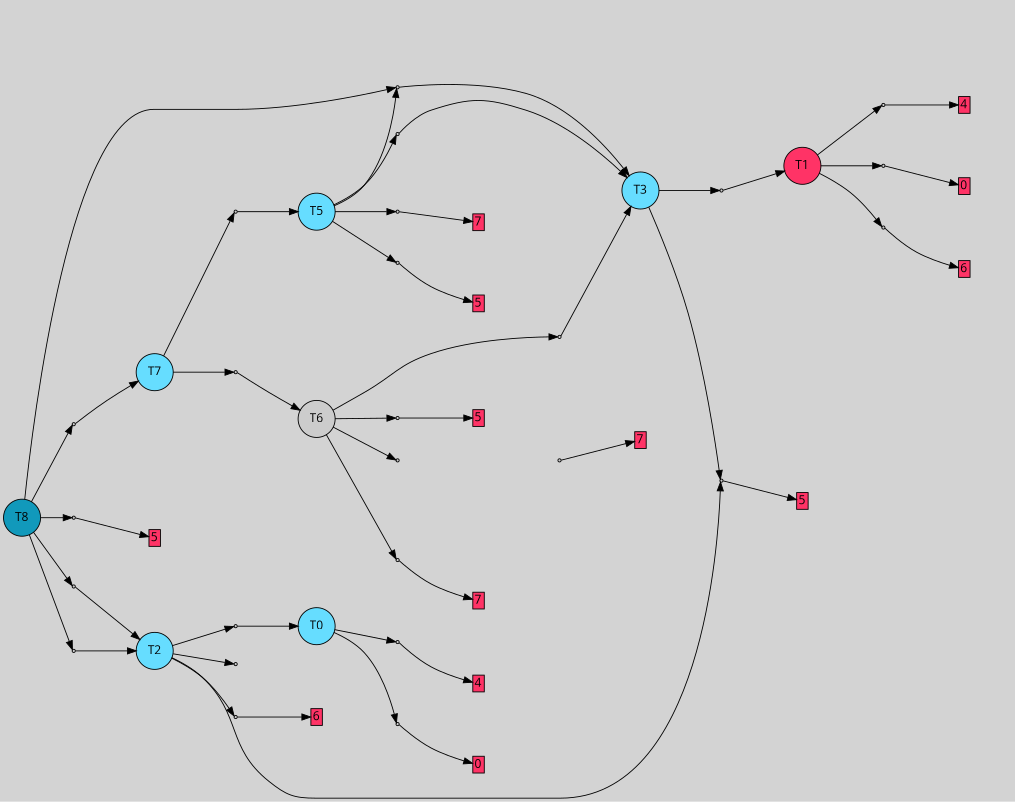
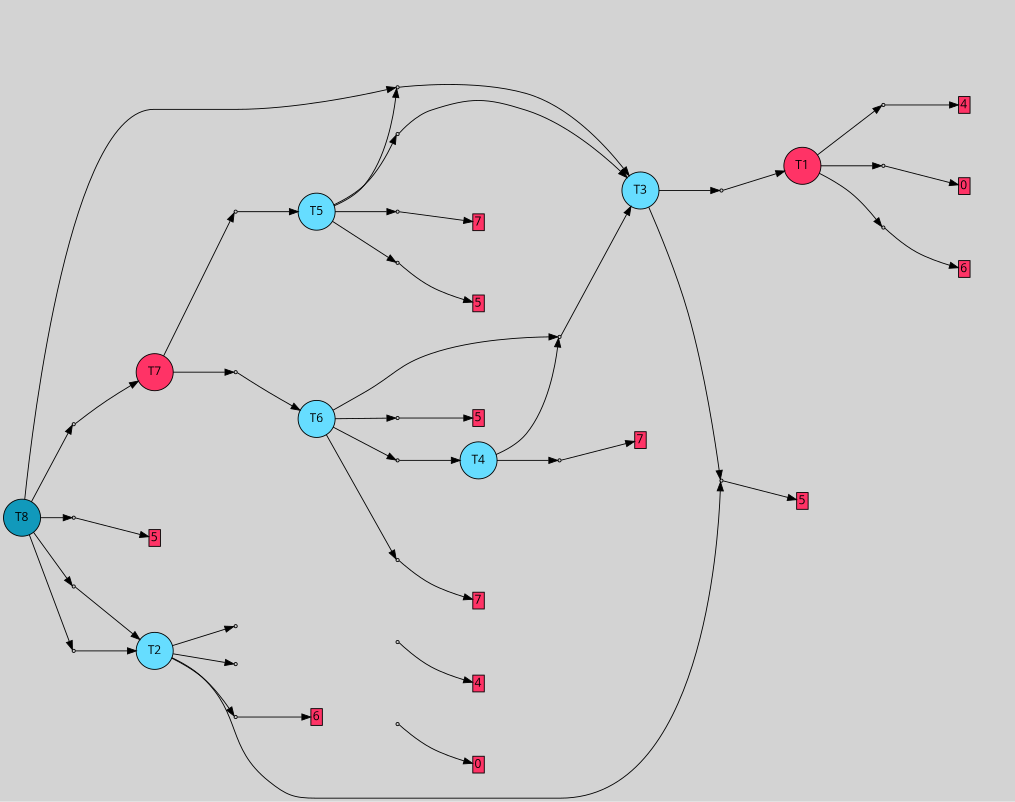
node "T7": fillcolor #66ddff -> #ff3366
node "T6": fillcolor #cccccc -> #66ddff
node "T4": added
node "T0": removed
